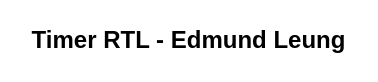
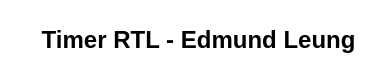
node "Timer RTL - Edmund Leung": moved (189, 41) -> (199, 41)
